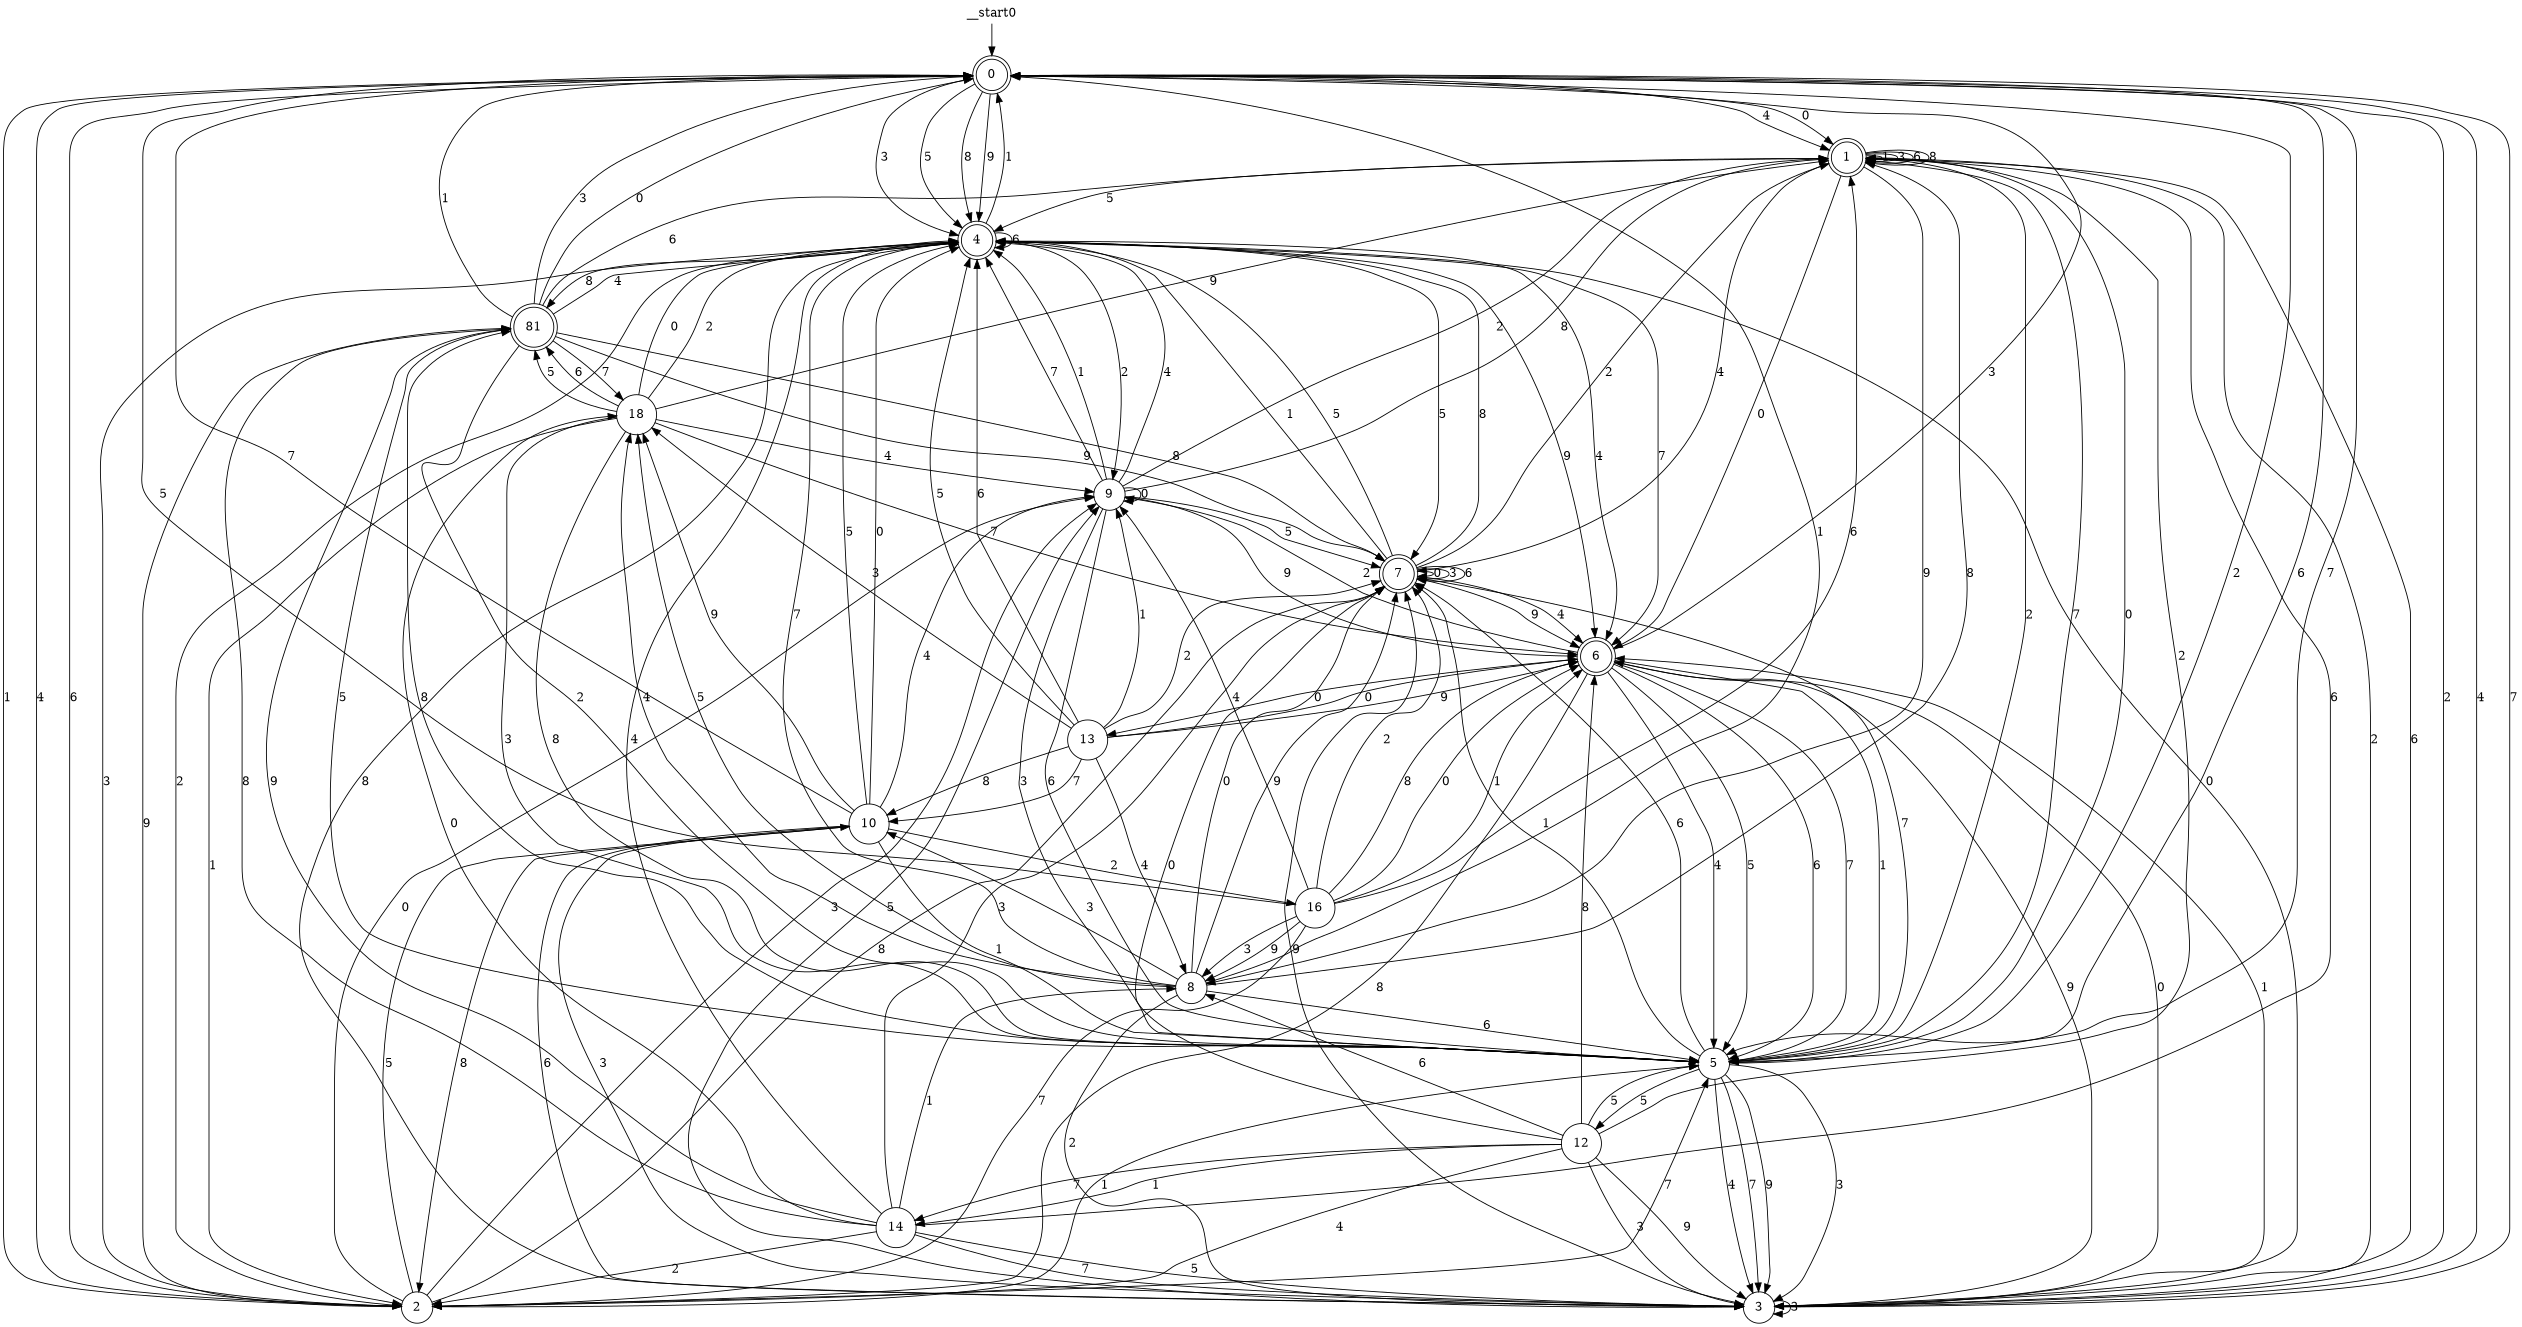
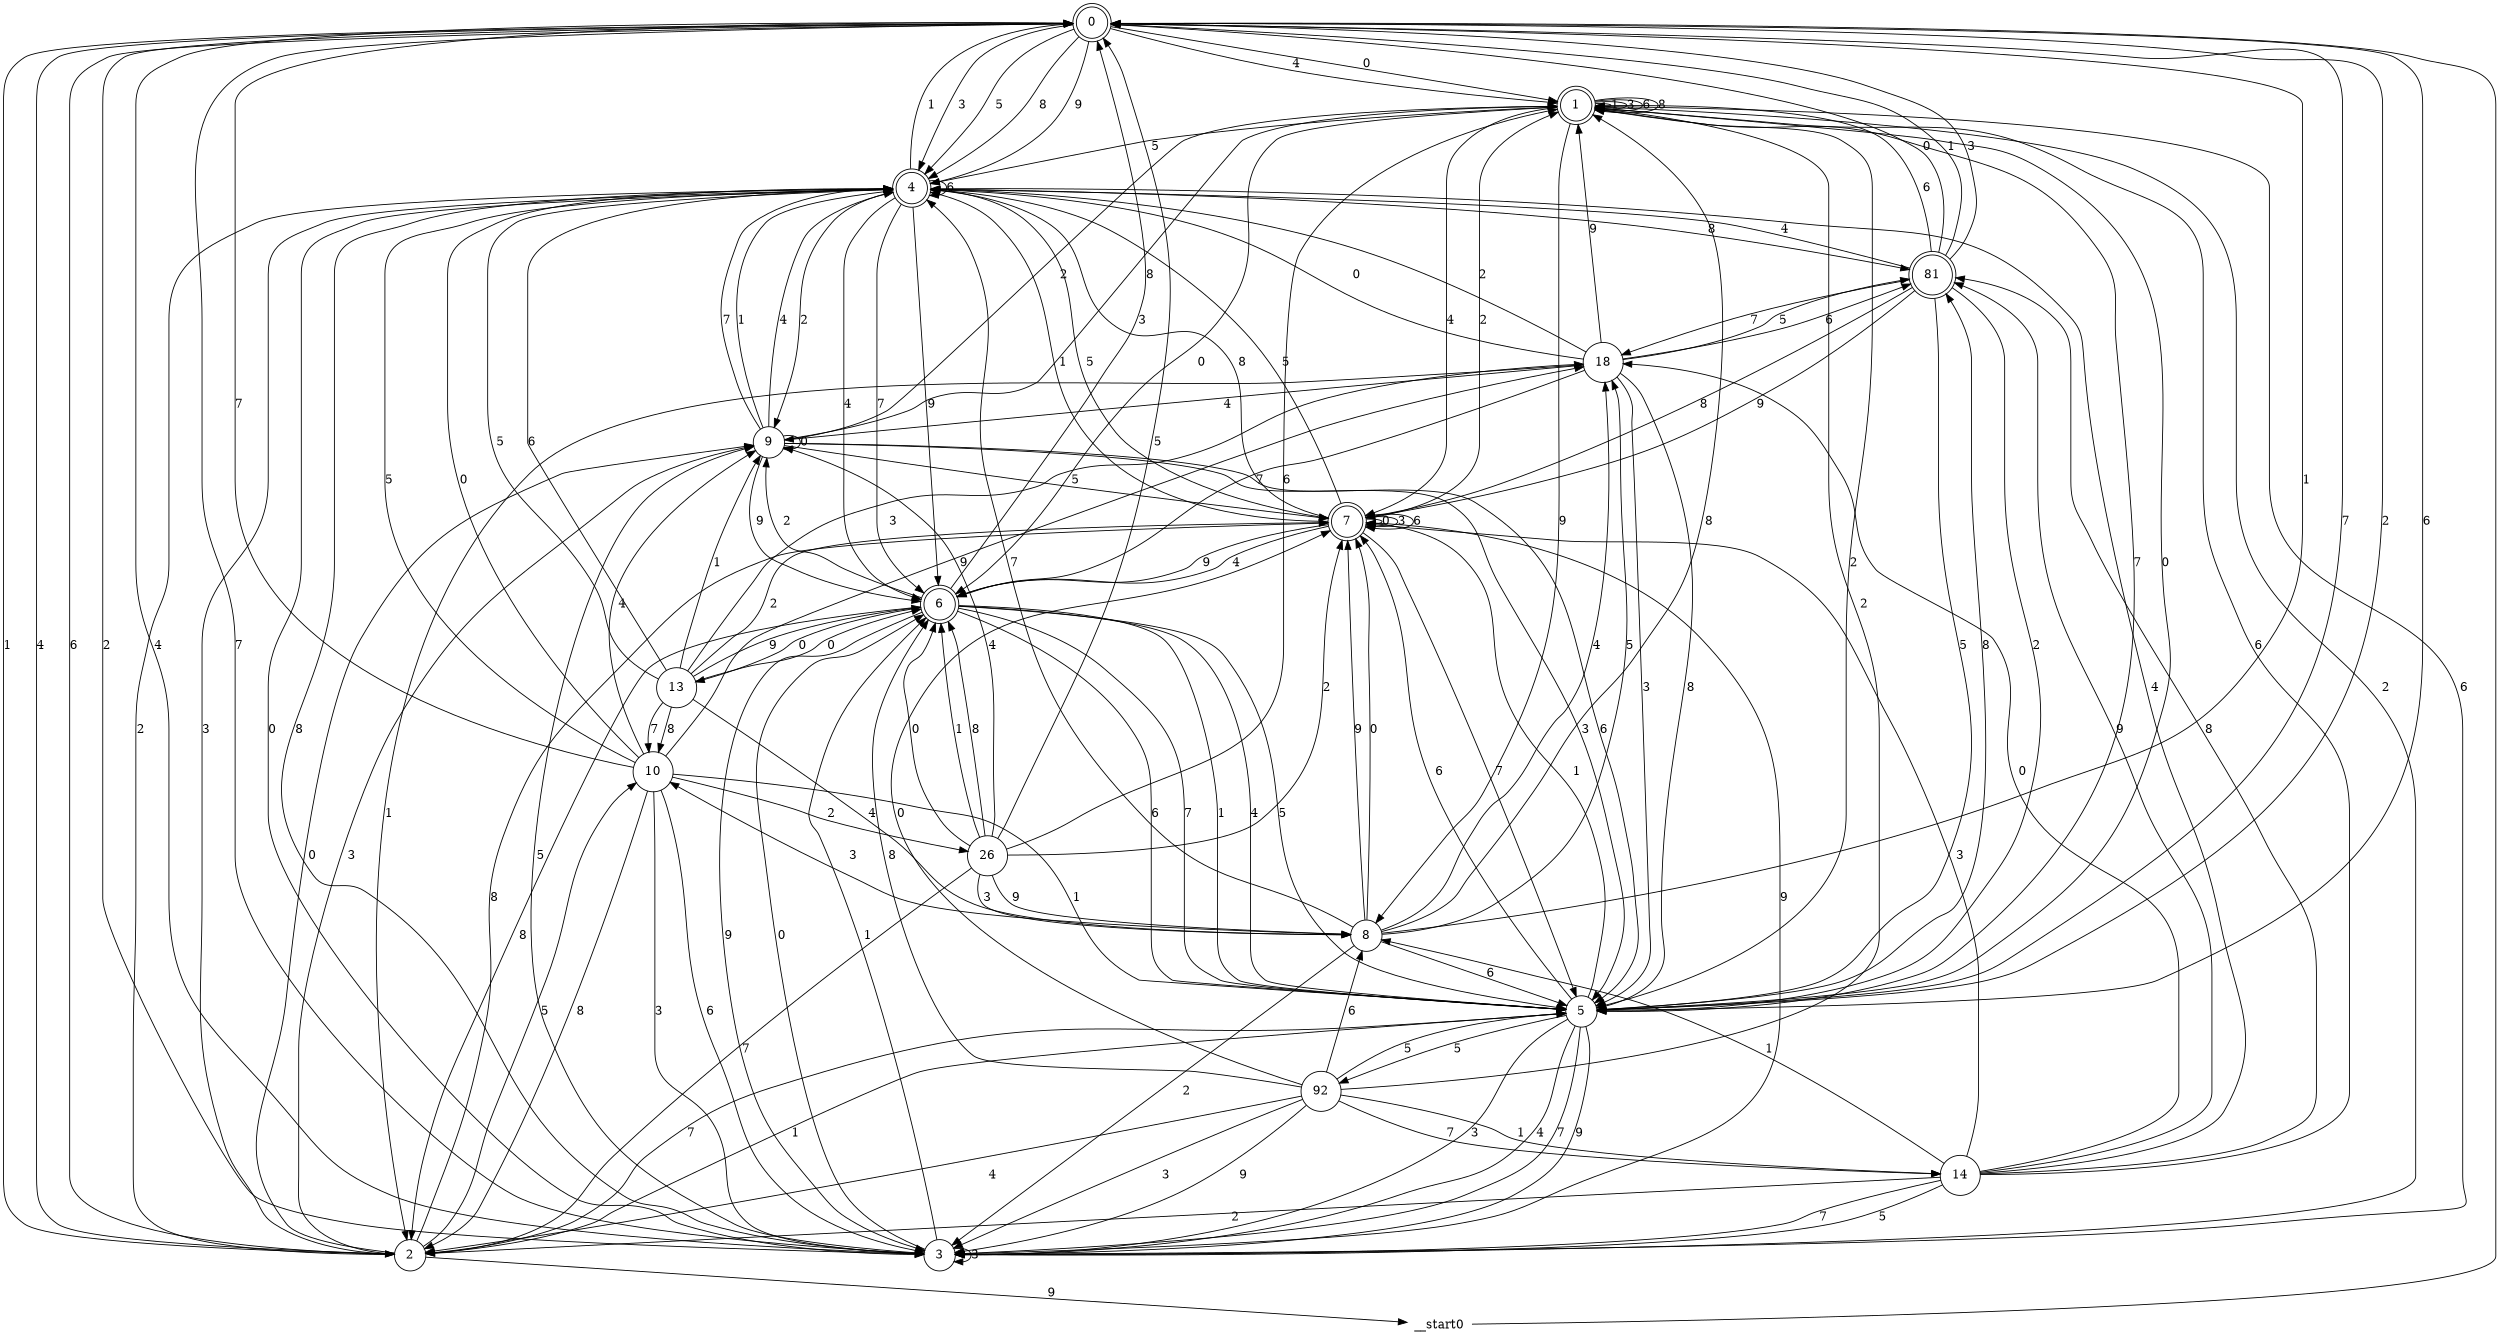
edge "2" -> "81": now "2" -> "__start0"
node "16": label "16" -> "26"
node "12": label "12" -> "92"
